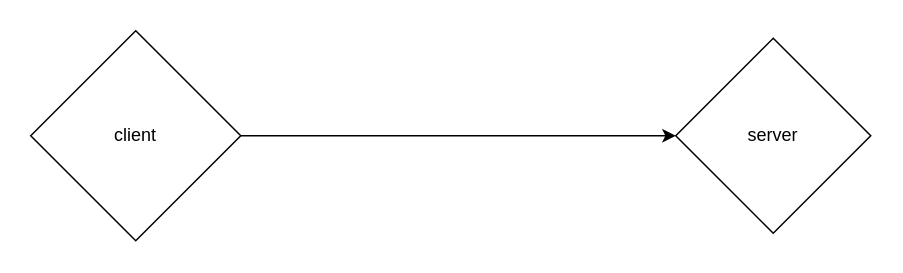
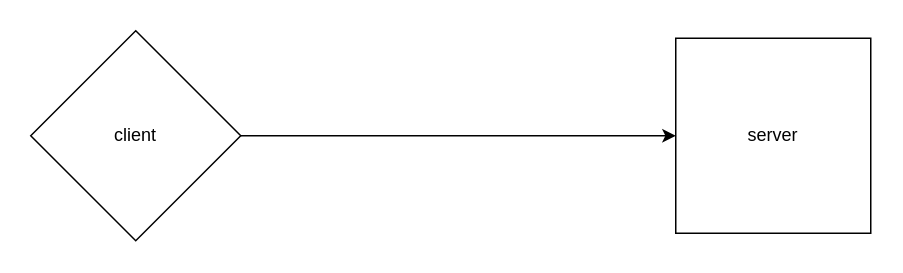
node "server": shape diamond -> rectangle
